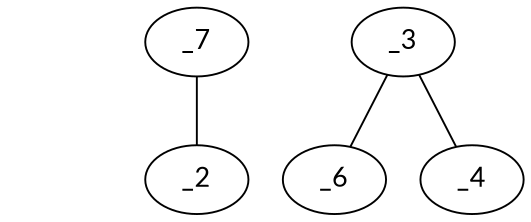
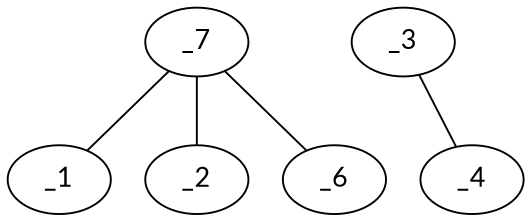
edge "_3" -- "_6": now "_7" -- "_6"
node "_1": added
